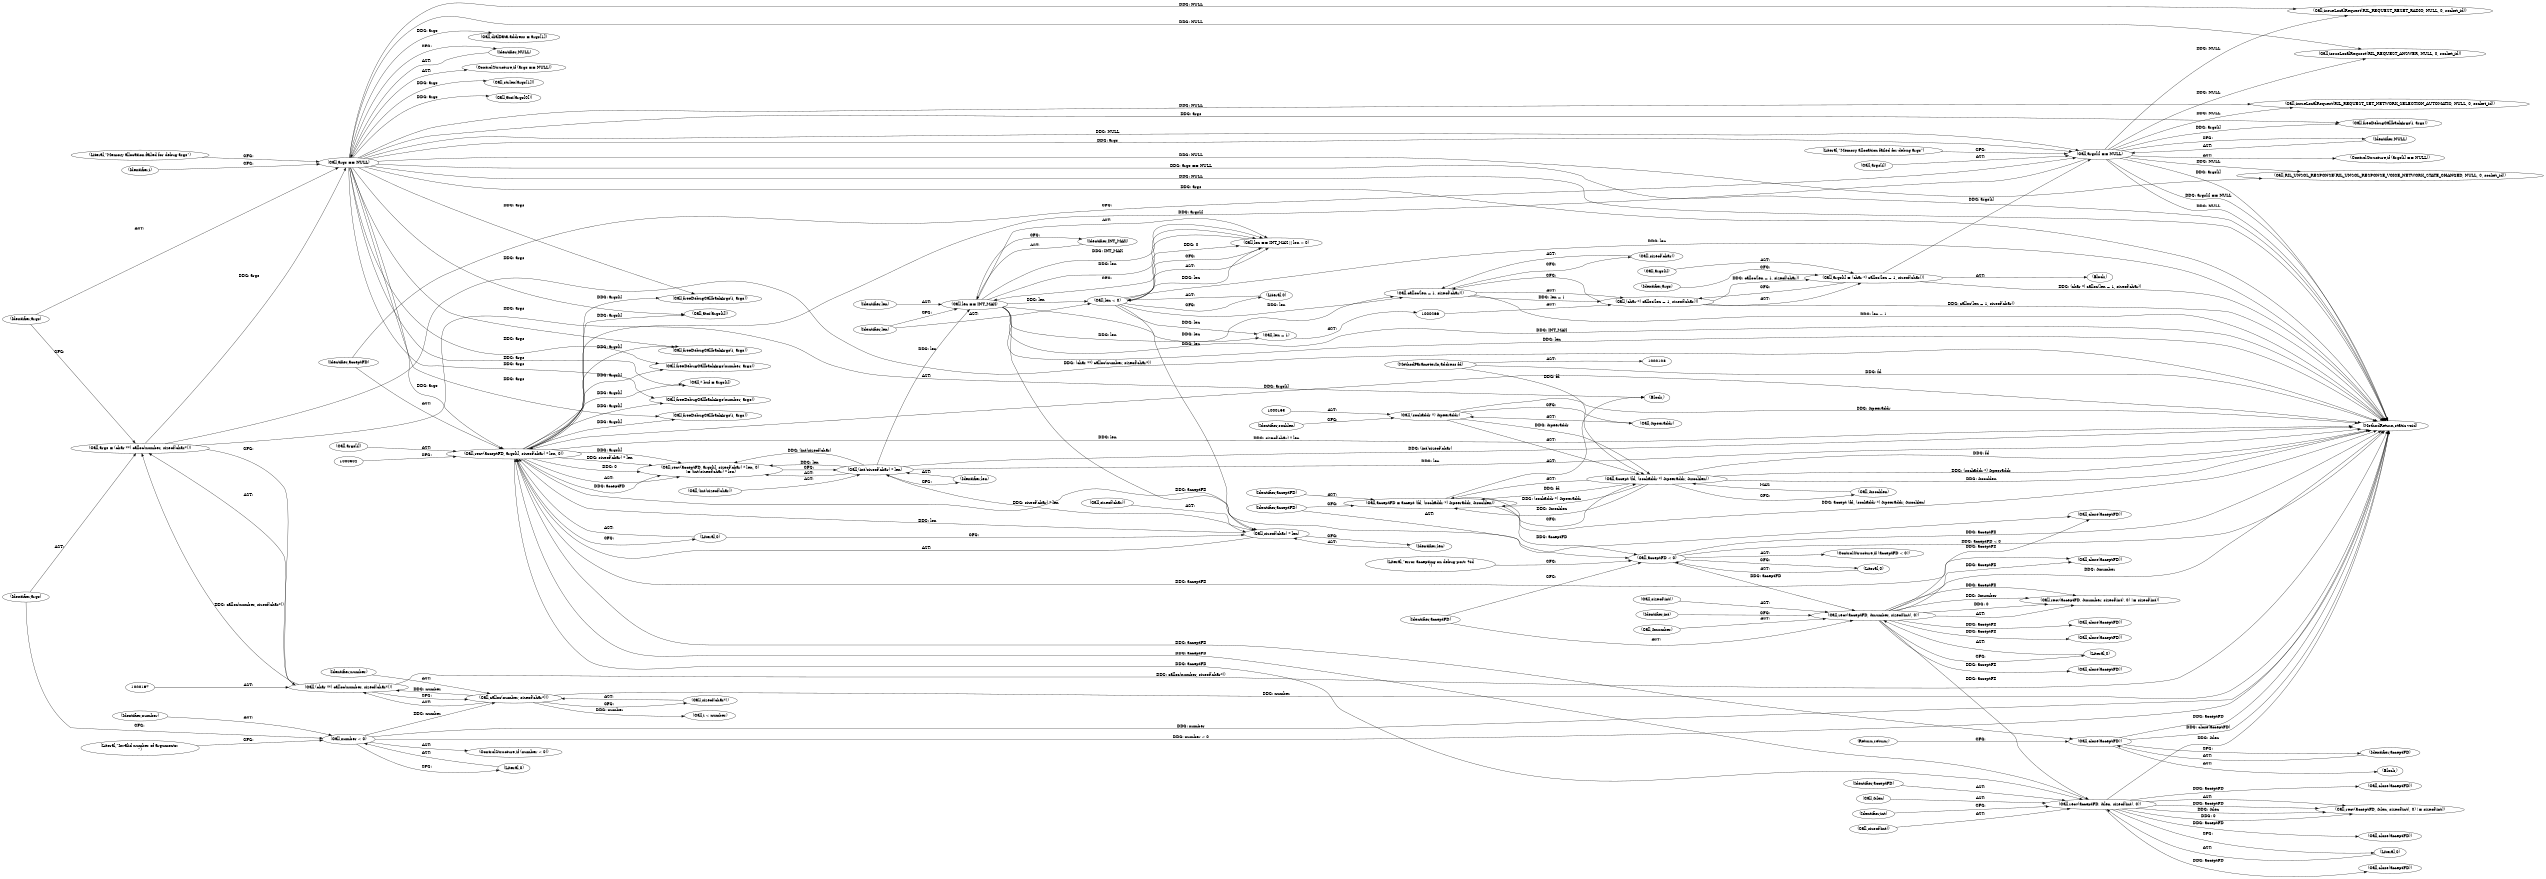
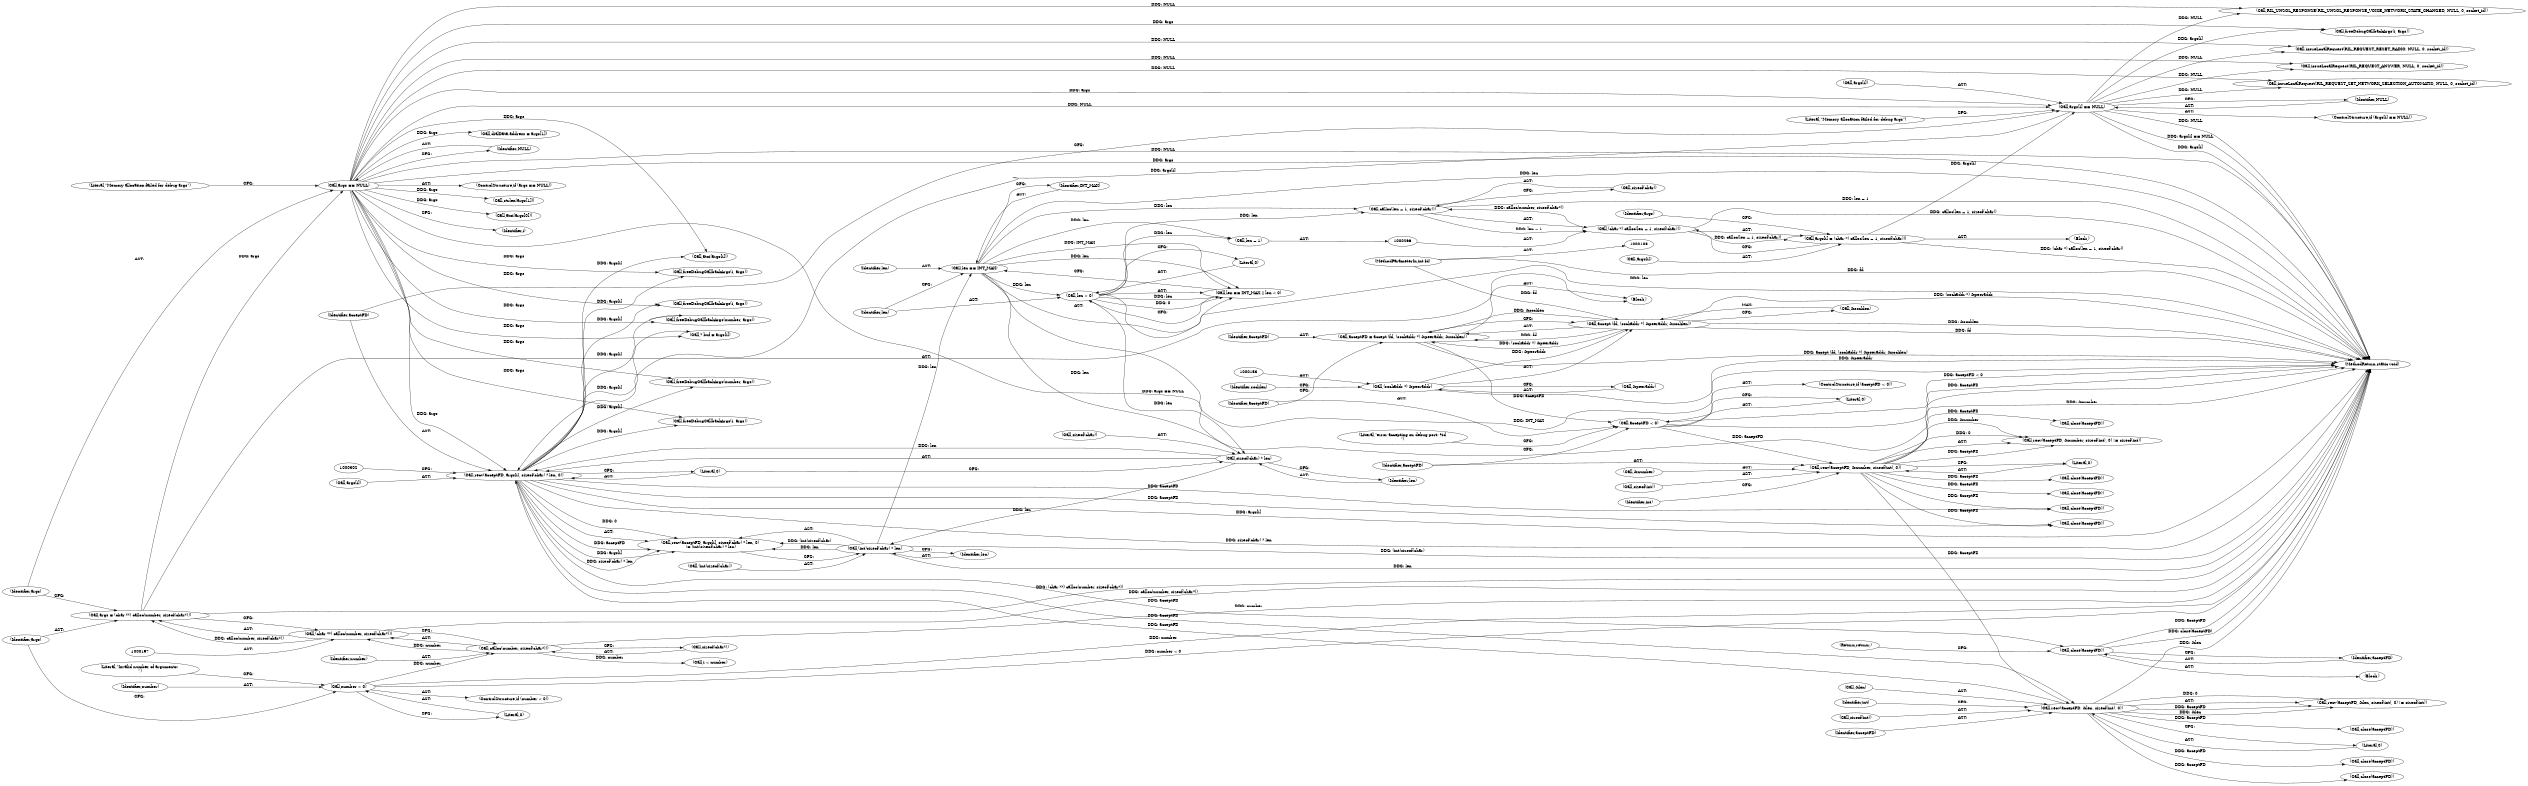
edge "(Identifier,i)" -> "(Call,args == NULL)": reversed
edge "(Call,(char *) calloc(len + 1, sizeof(char)))" -> "(Call,calloc(len + 1, sizeof(char)))": label "CFG: " -> "DDG: calloc(number, sizeof(char*))"
node "(MethodParameterIn,address fd)": label "(MethodParameterIn,address fd)" -> "(MethodParameterIn,int fd)"
edge "(Call,sizeof(char) * len)" -> "(Call,(int)sizeof(char) * len)": label "DDG: sizeof(char) * len" -> "DDG: len"
